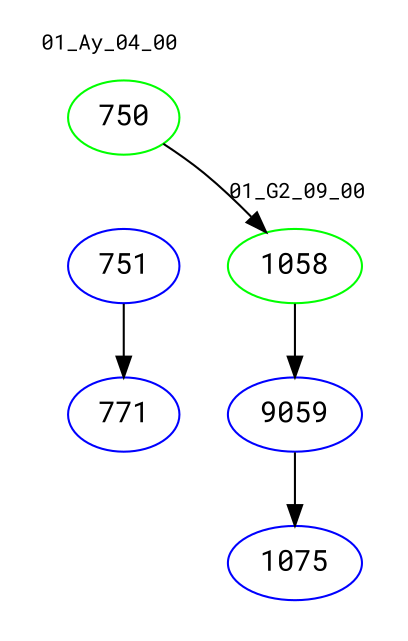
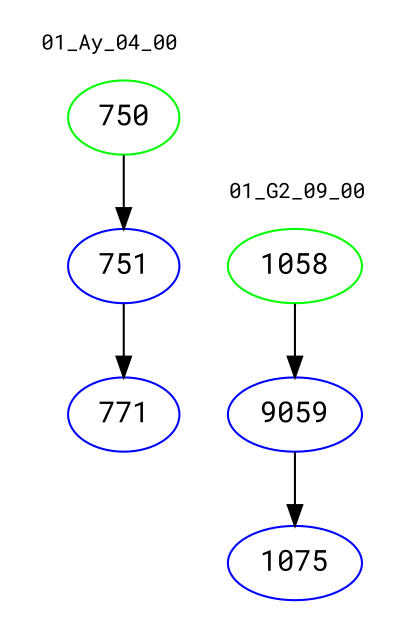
edge "750" -> "1058": now "750" -> "751"
